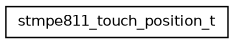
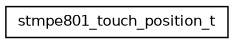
node "stmpe811_touch_position_t": label "stmpe811_touch_position_t" -> "stmpe801_touch_position_t"
